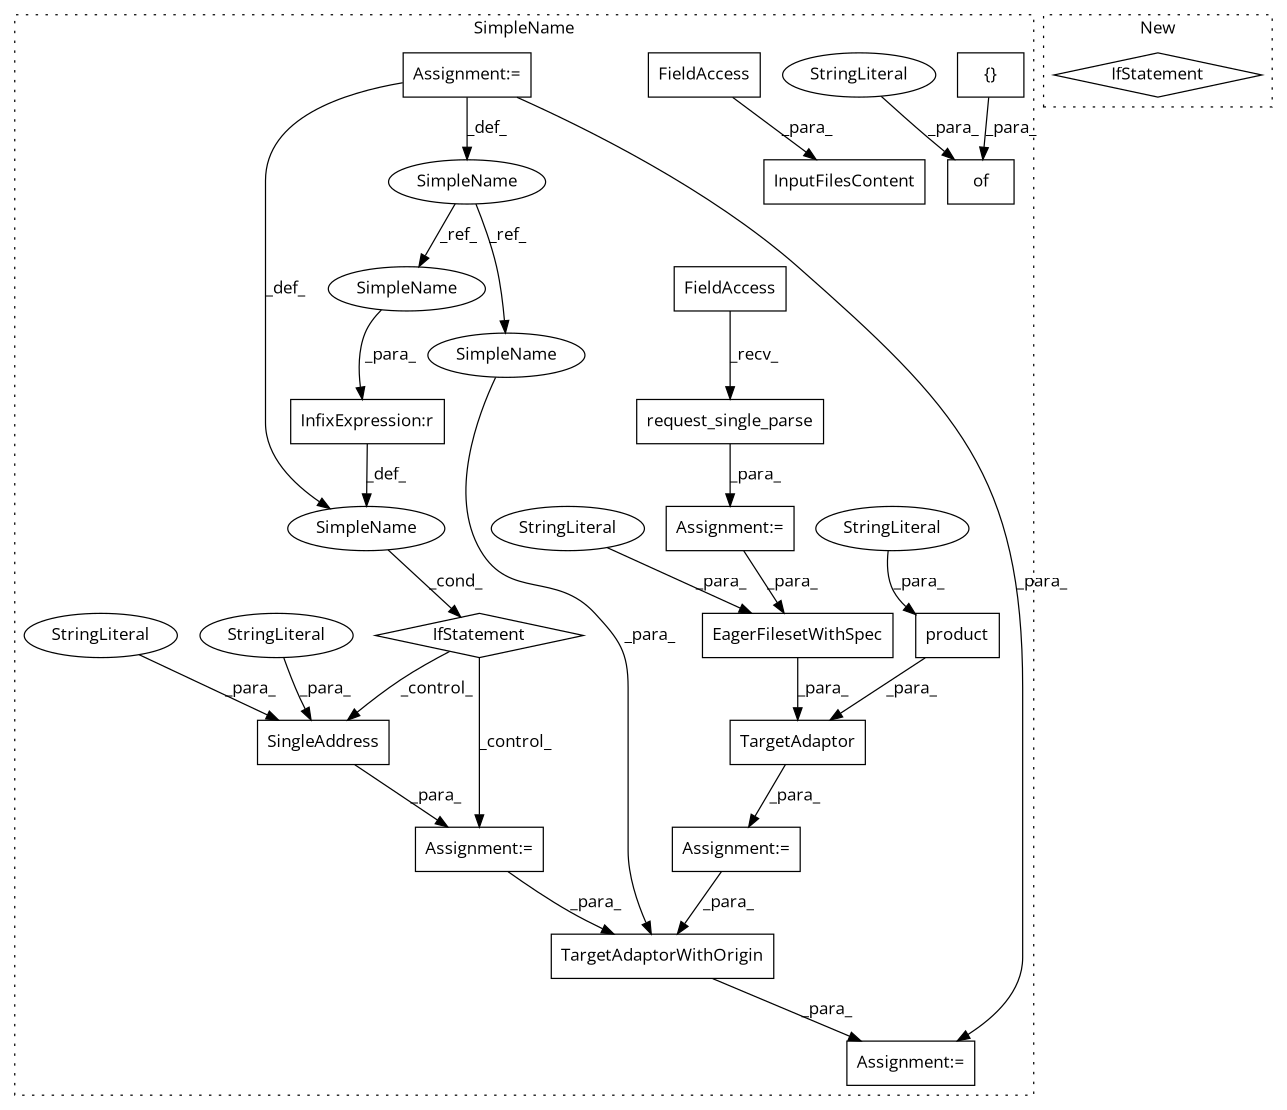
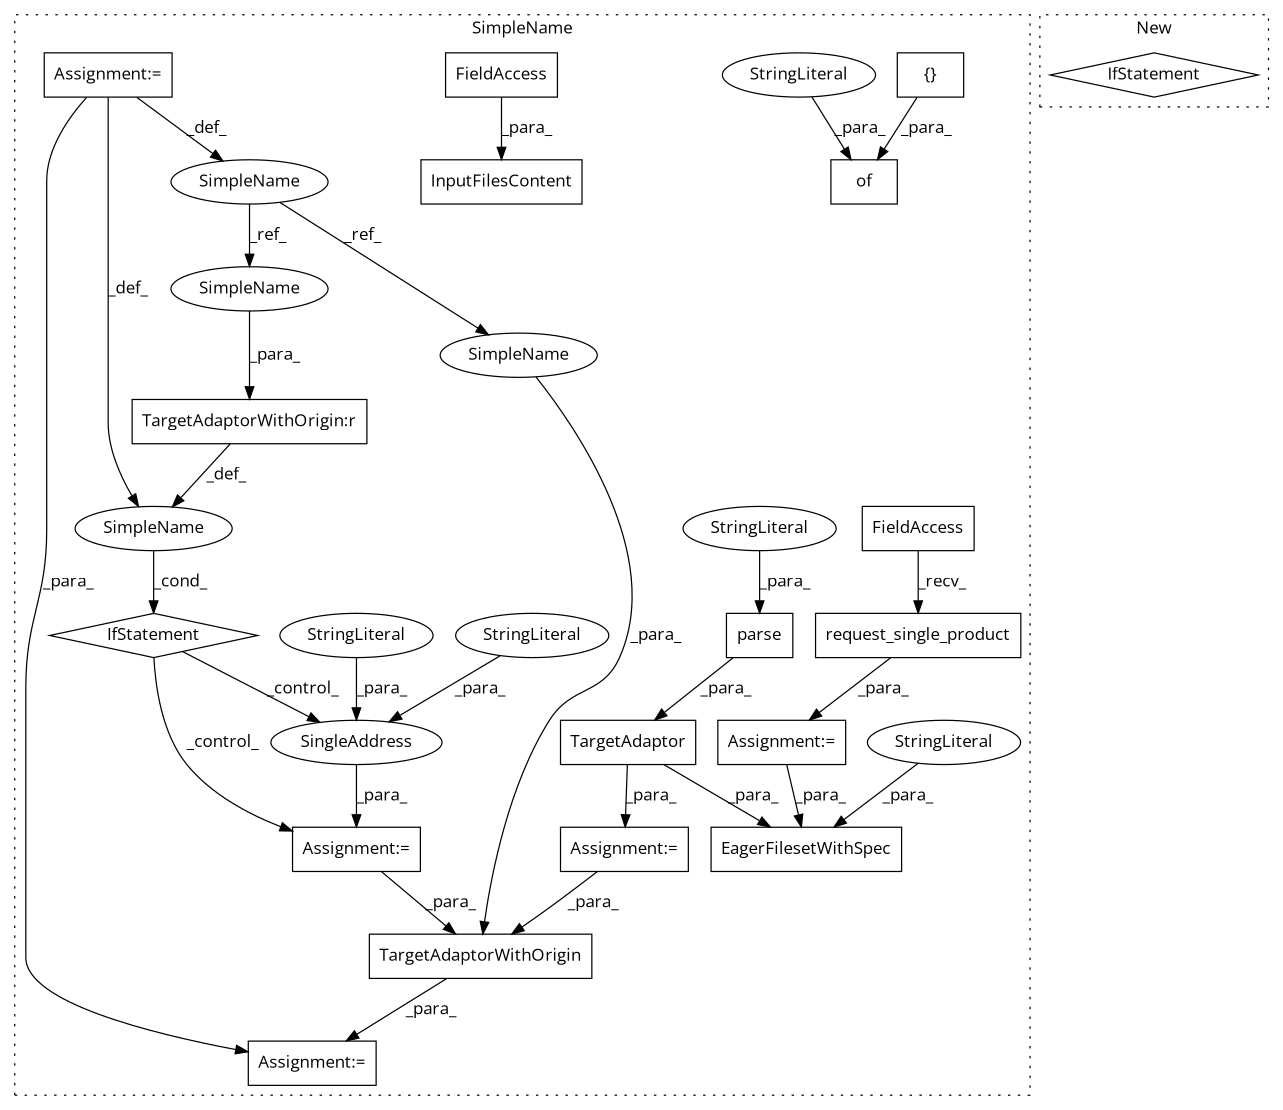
node "InfixExpression:r": label "InfixExpression:r" -> "TargetAdaptorWithOrigin:r"
node "request_single_parse": label "request_single_parse" -> "request_single_product"
node "product": label "product" -> "parse"
edge "EagerFilesetWithSpec" -> "TargetAdaptor": reversed
node "SingleAddress": shape box -> ellipse
